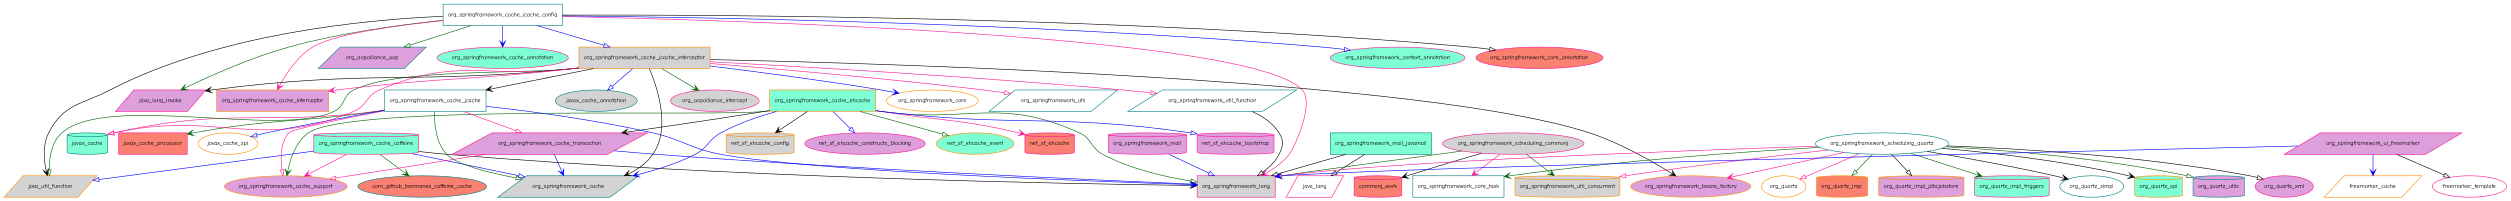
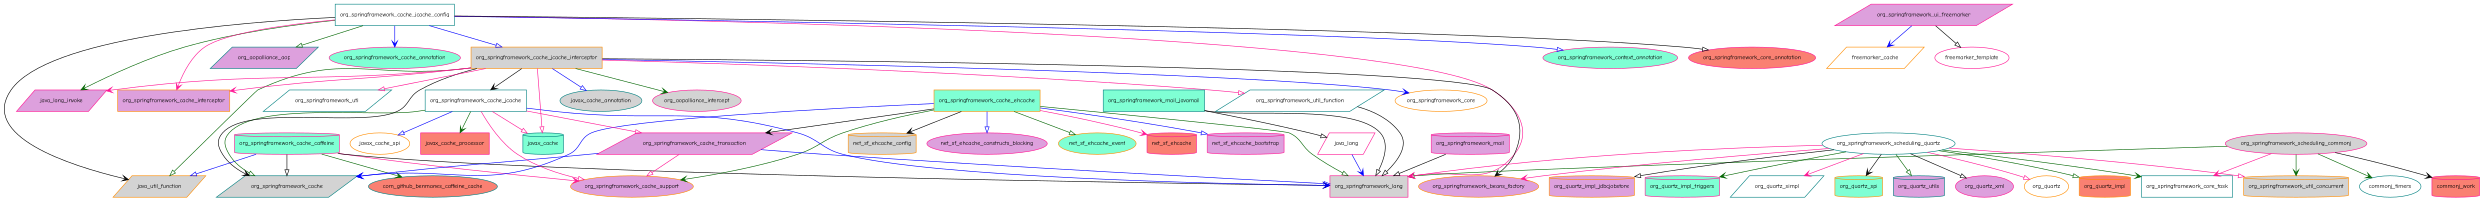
edge "org_springframework_cache_jcache_interceptor" -> "java_lang_invoke": color black -> deeppink
edge "org_springframework_ui_freemarker" -> "org_springframework_lang": now "java_lang" -> "org_springframework_lang"
edge "org_springframework_mail" -> "org_springframework_lang": color blue -> black
edge "org_springframework_scheduling_quartz" -> "org_quartz_simpl": color black -> deeppink
edge "org_springframework_cache_caffeine" -> "org_springframework_cache": color blue -> black
node "org_quartz_simpl": shape ellipse -> parallelogram
node "commonj_timers": added
